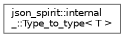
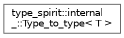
node "json_spirit::internal _::Type_to_type< T >": label "json_spirit::internal _::Type_to_type< T >" -> "type_spirit::internal _::Type_to_type< T >"
